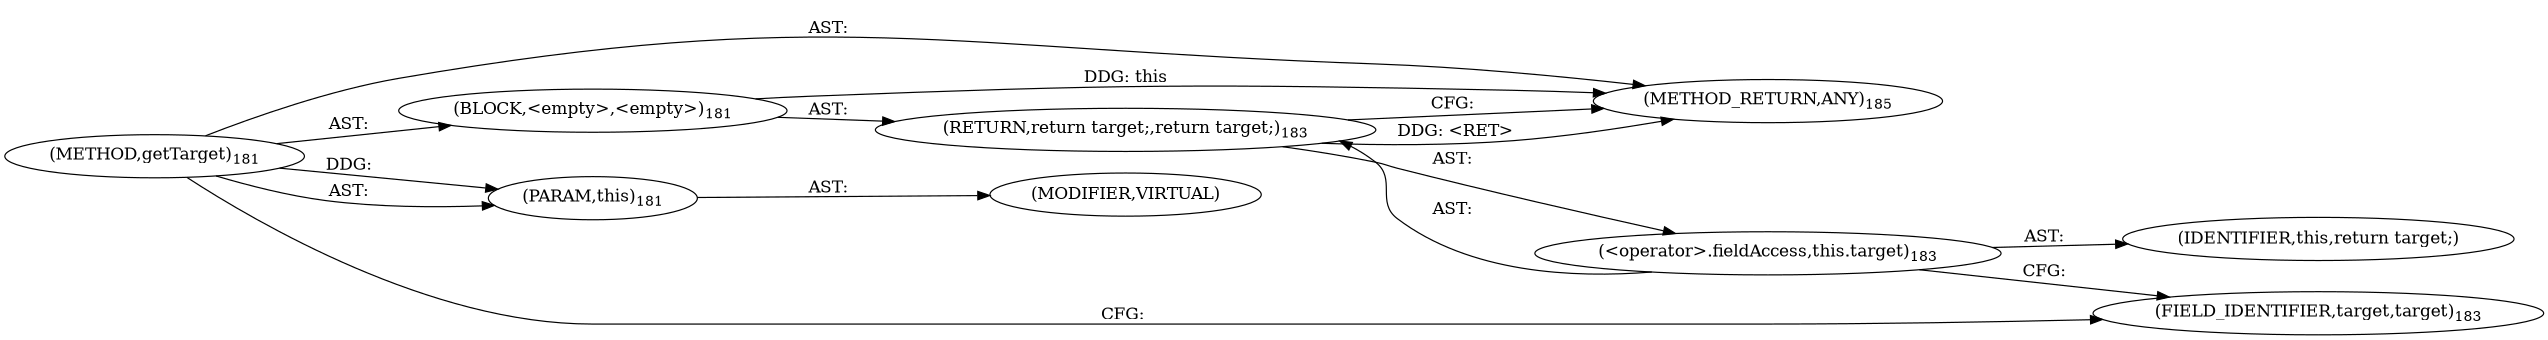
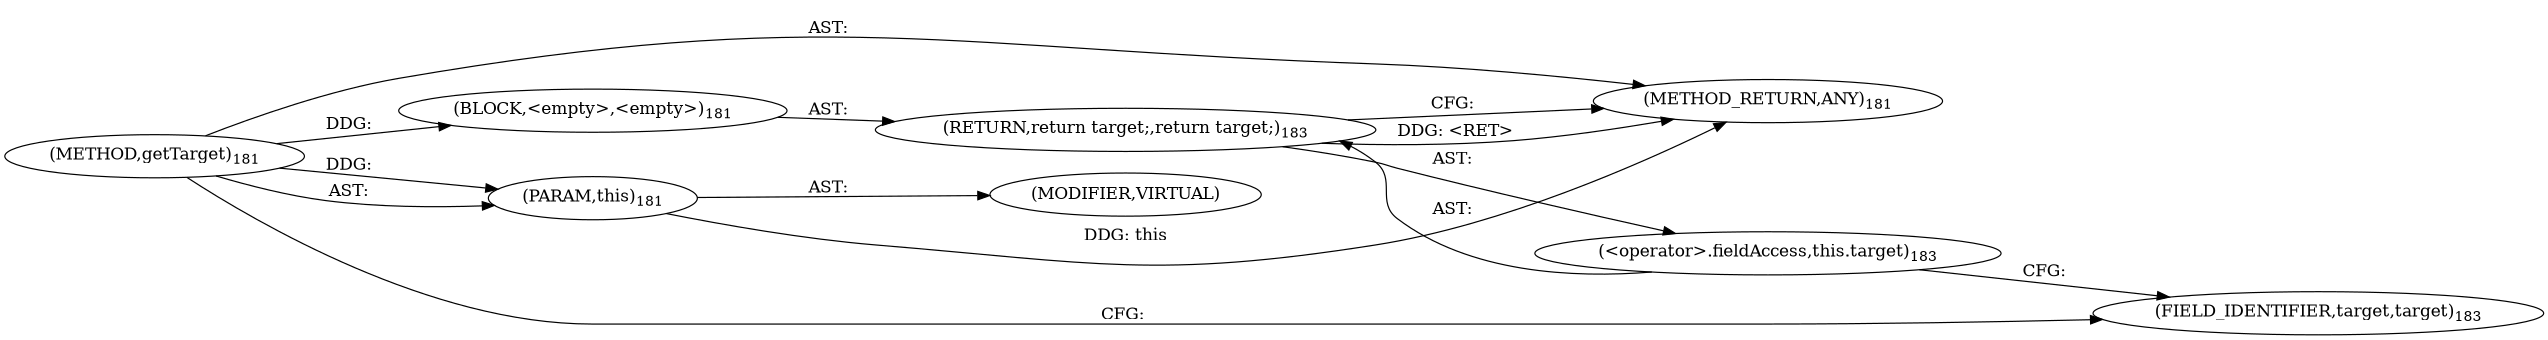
edge "(BLOCK,<empty>,<empty>)" -> "(METHOD_RETURN,ANY)": now "(PARAM,this)" -> "(METHOD_RETURN,ANY)"
node "(METHOD_RETURN,ANY)": text "185" -> "181"
edge "(METHOD,getTarget)" -> "(BLOCK,<empty>,<empty>)": label "AST: " -> "DDG: "
node "(IDENTIFIER,this,return target;)": removed
